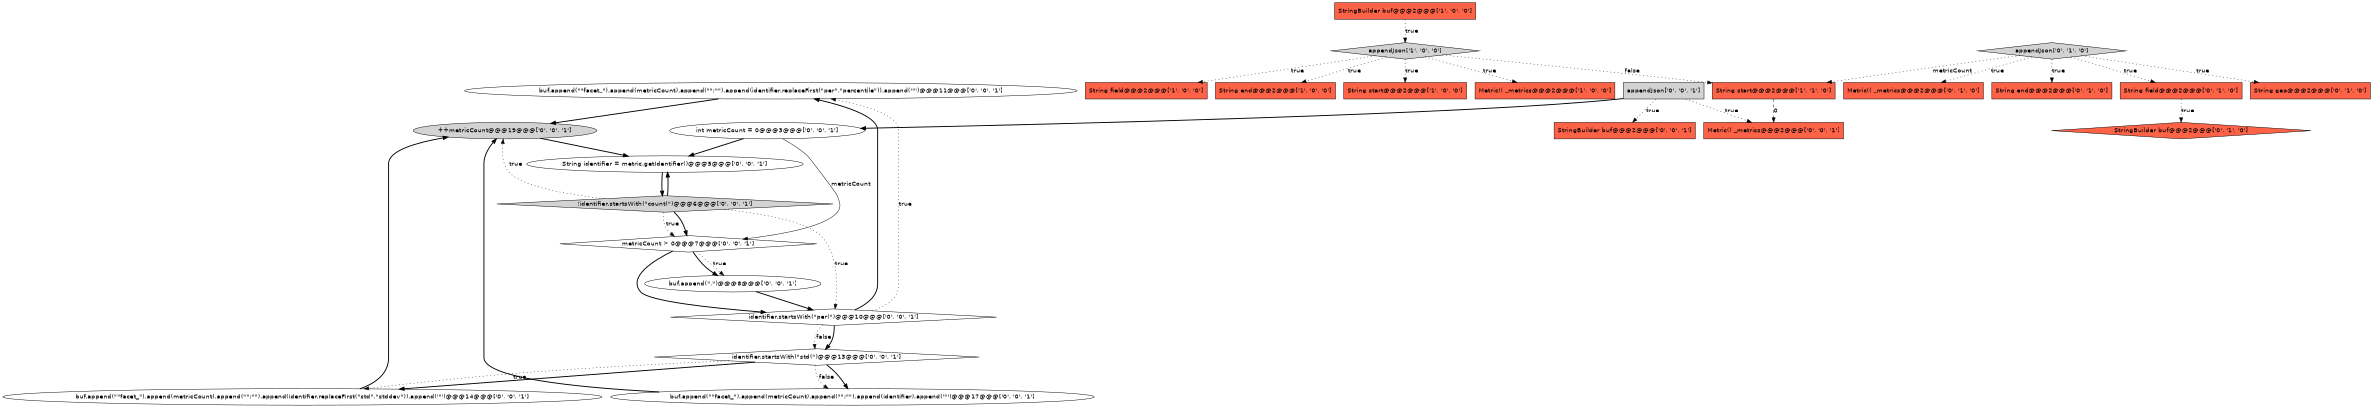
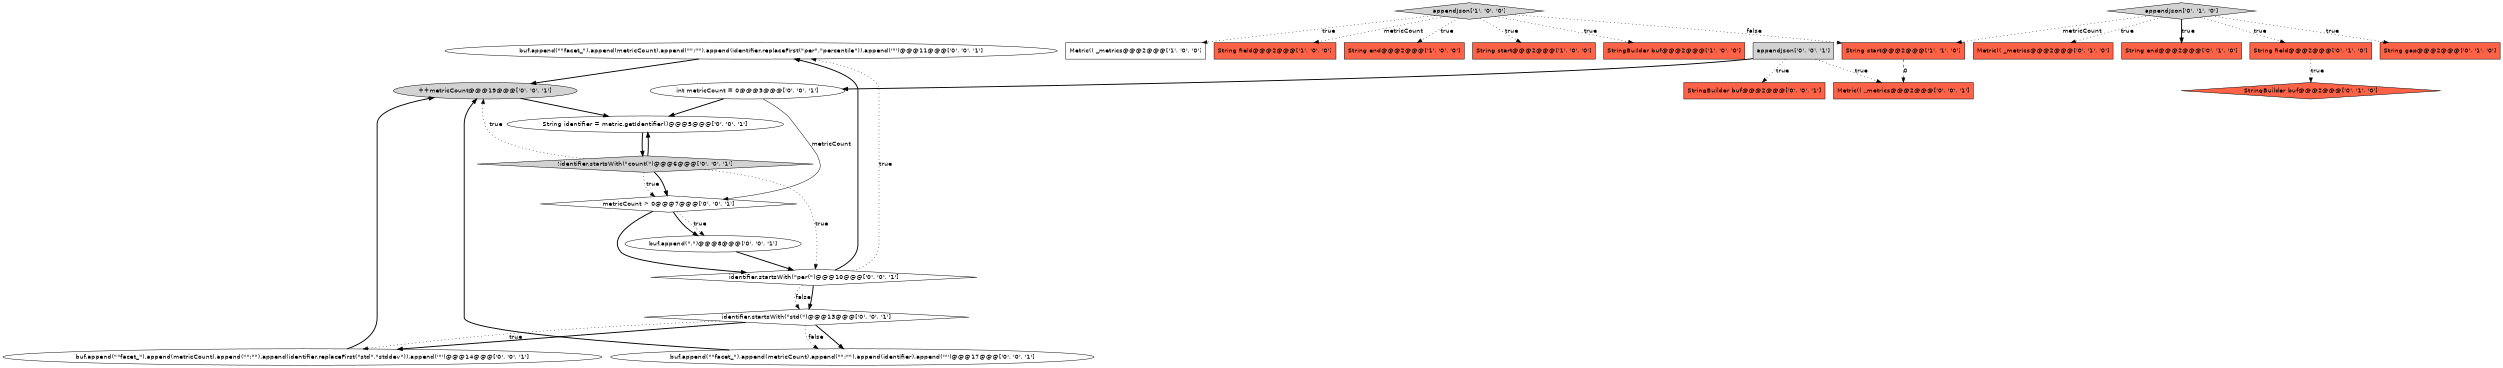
edge "StringBuilder buf@@@2@@@['1', '0', '0']" -> "appendJson['1', '0', '0']": reversed
edge "appendJson['0', '1', '0']" -> "String end@@@2@@@['0', '1', '0']": style dotted -> bold
edge "appendJson['1', '0', '0']" -> "String field@@@2@@@['1', '0', '0']": label "true" -> "metricCount"
node "Metric(( _metrics@@@2@@@['1', '0', '0']": fillcolor tomato -> white
